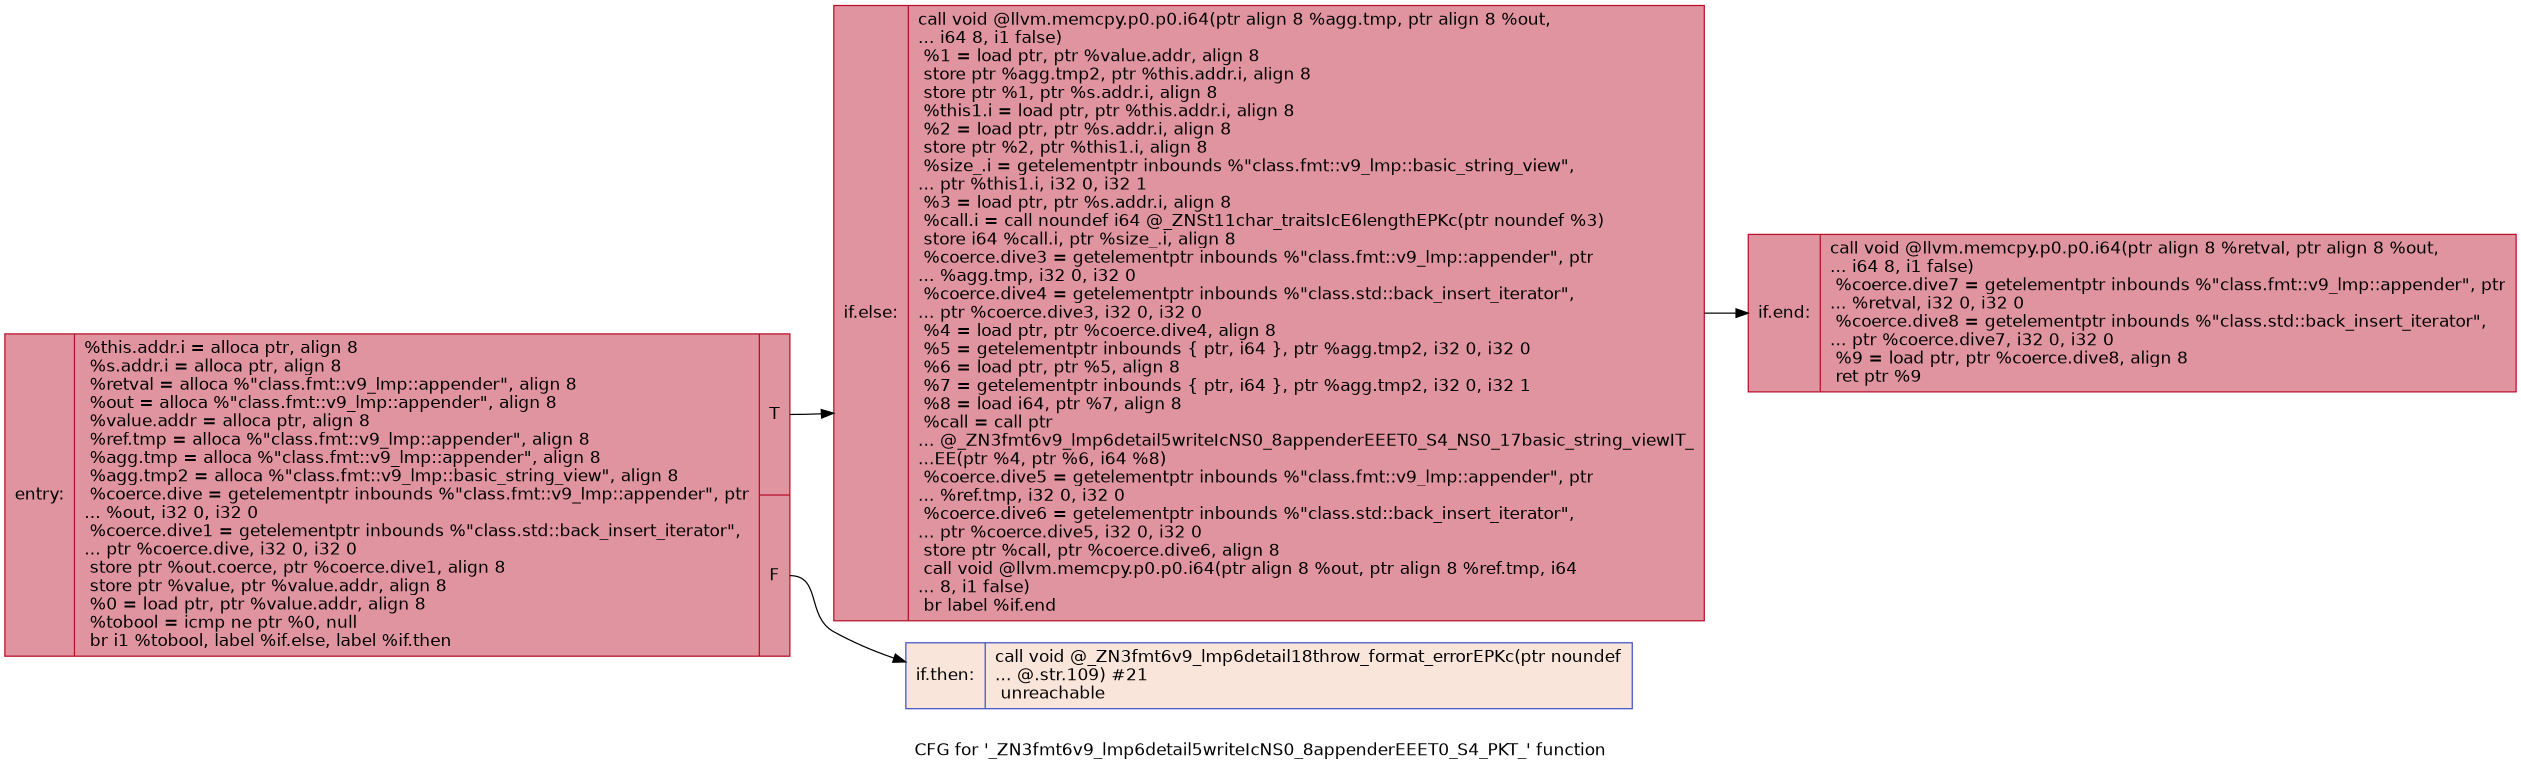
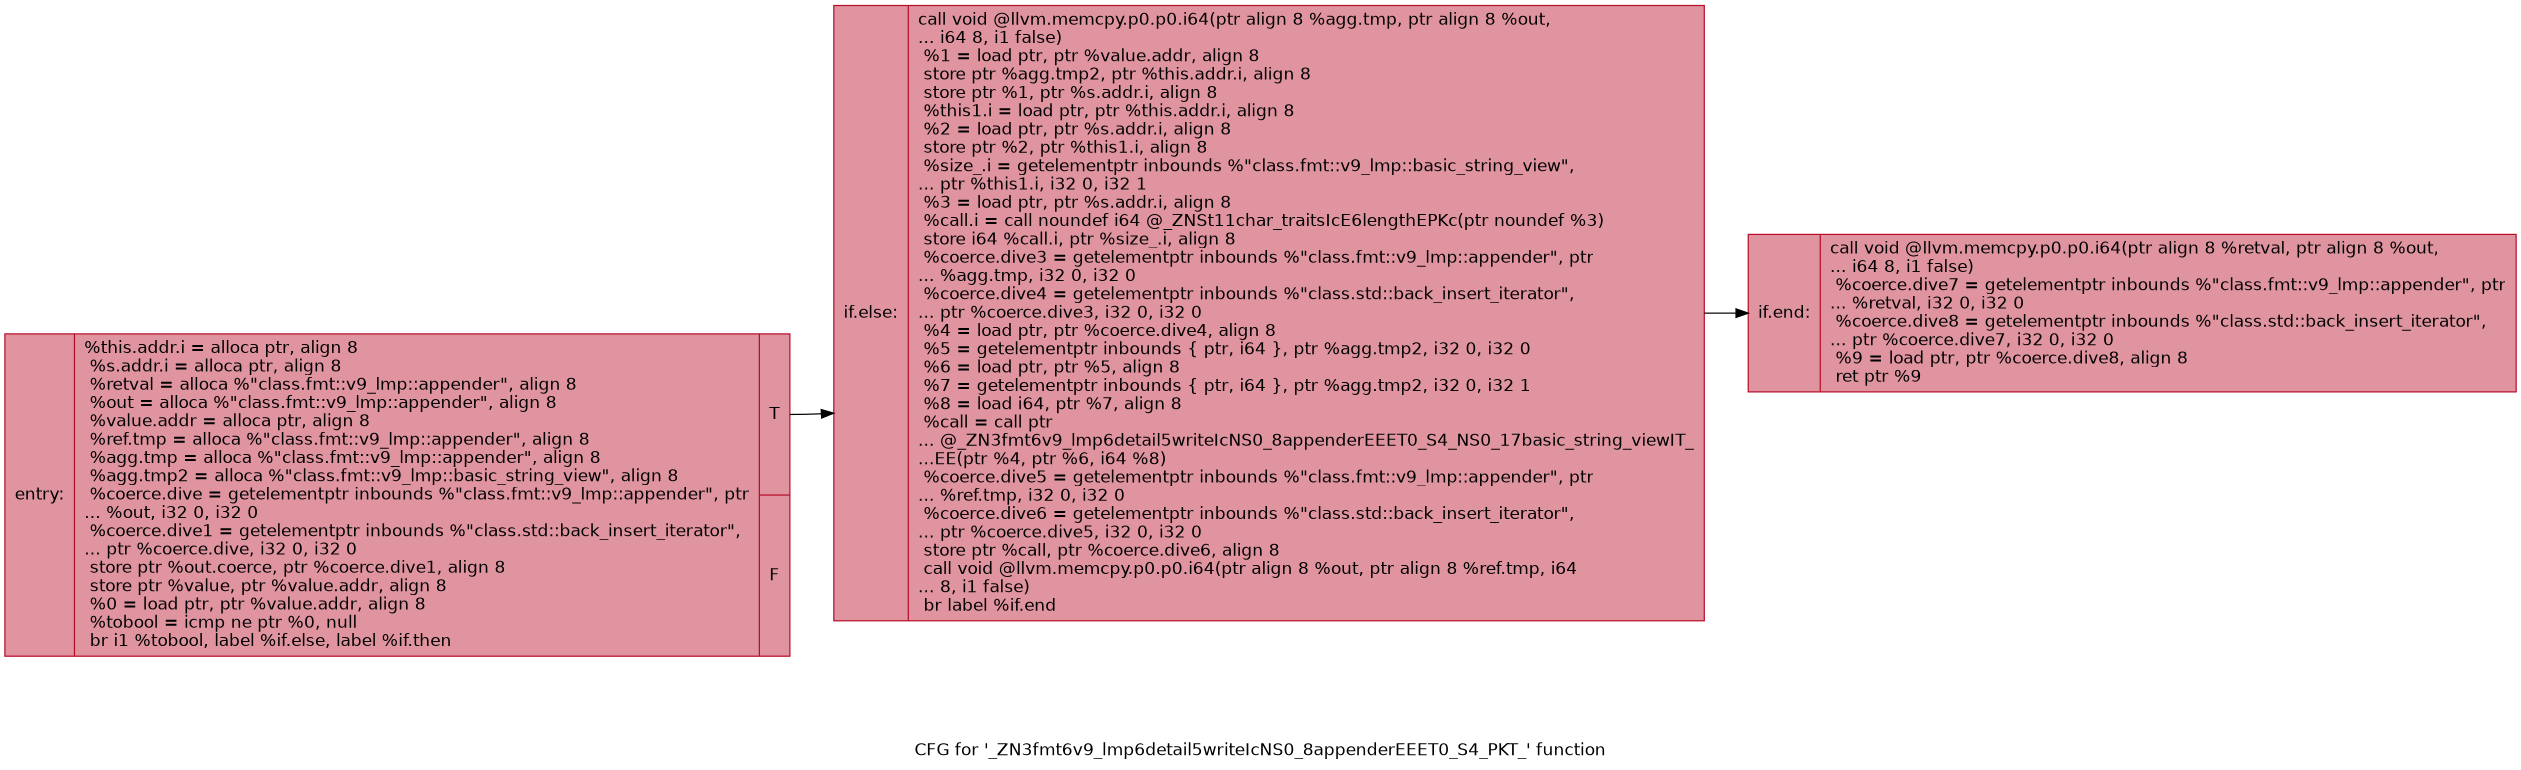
node "if.then:": removed
